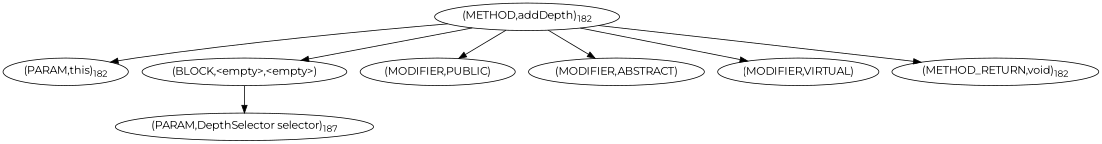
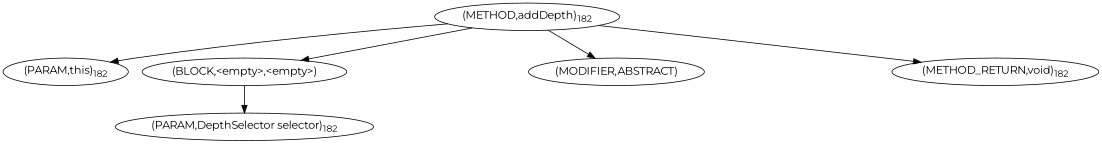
node "(MODIFIER,PUBLIC)": removed
node "(MODIFIER,VIRTUAL)": removed
node "(PARAM,DepthSelector selector)": text "187" -> "182"
